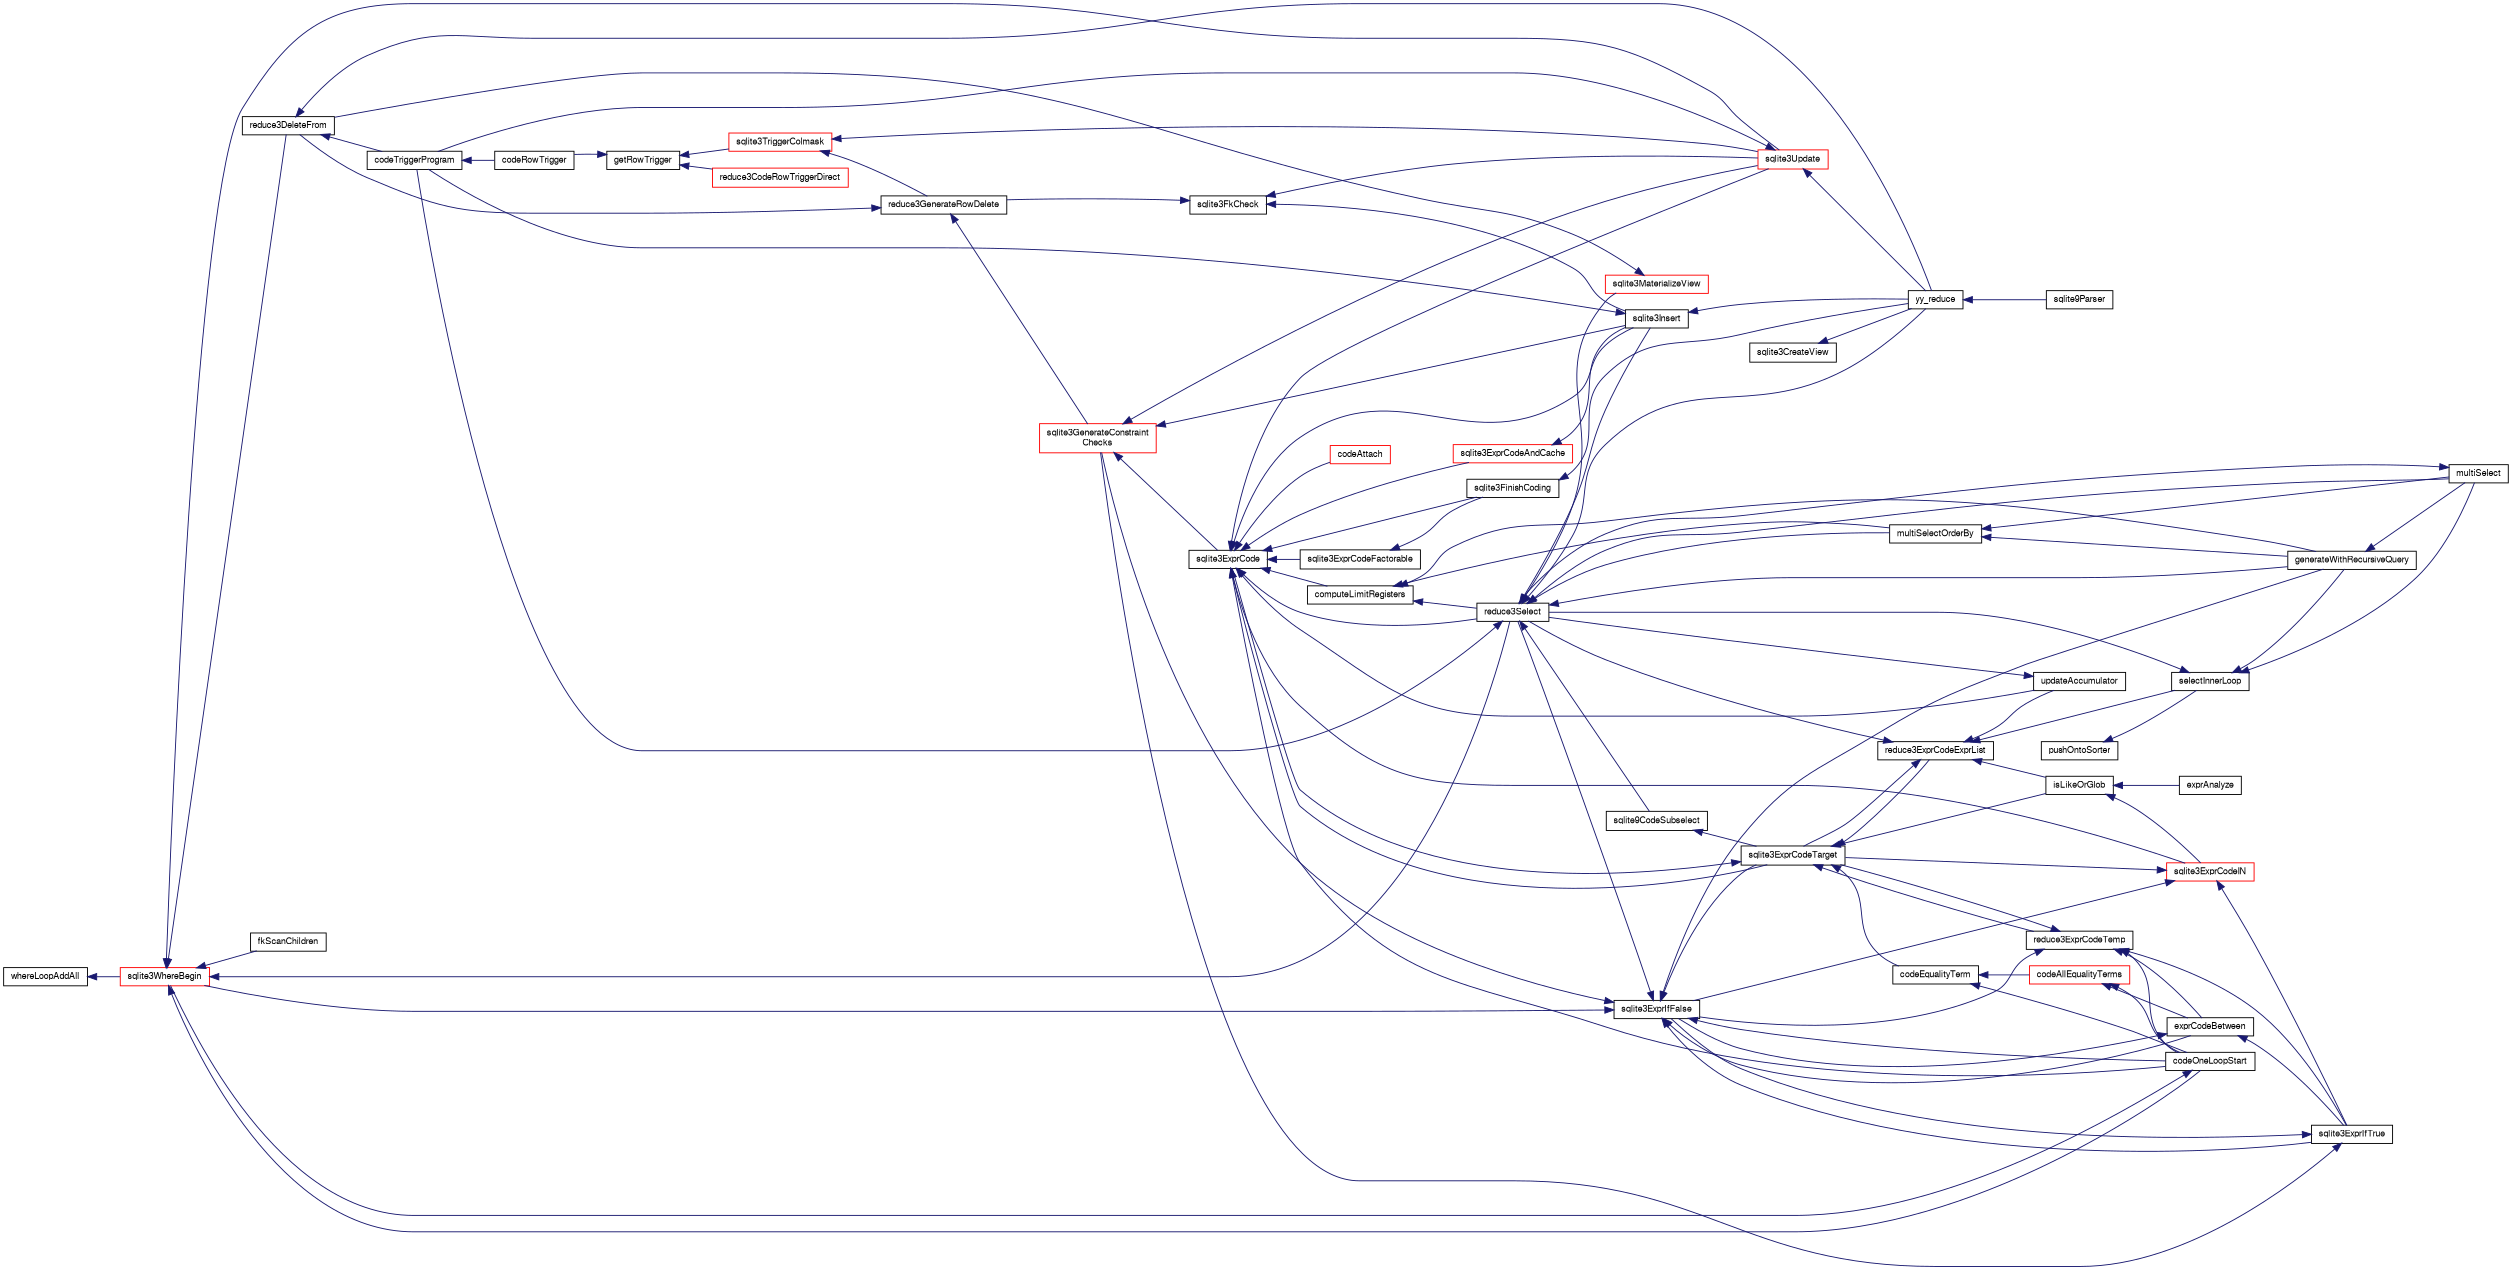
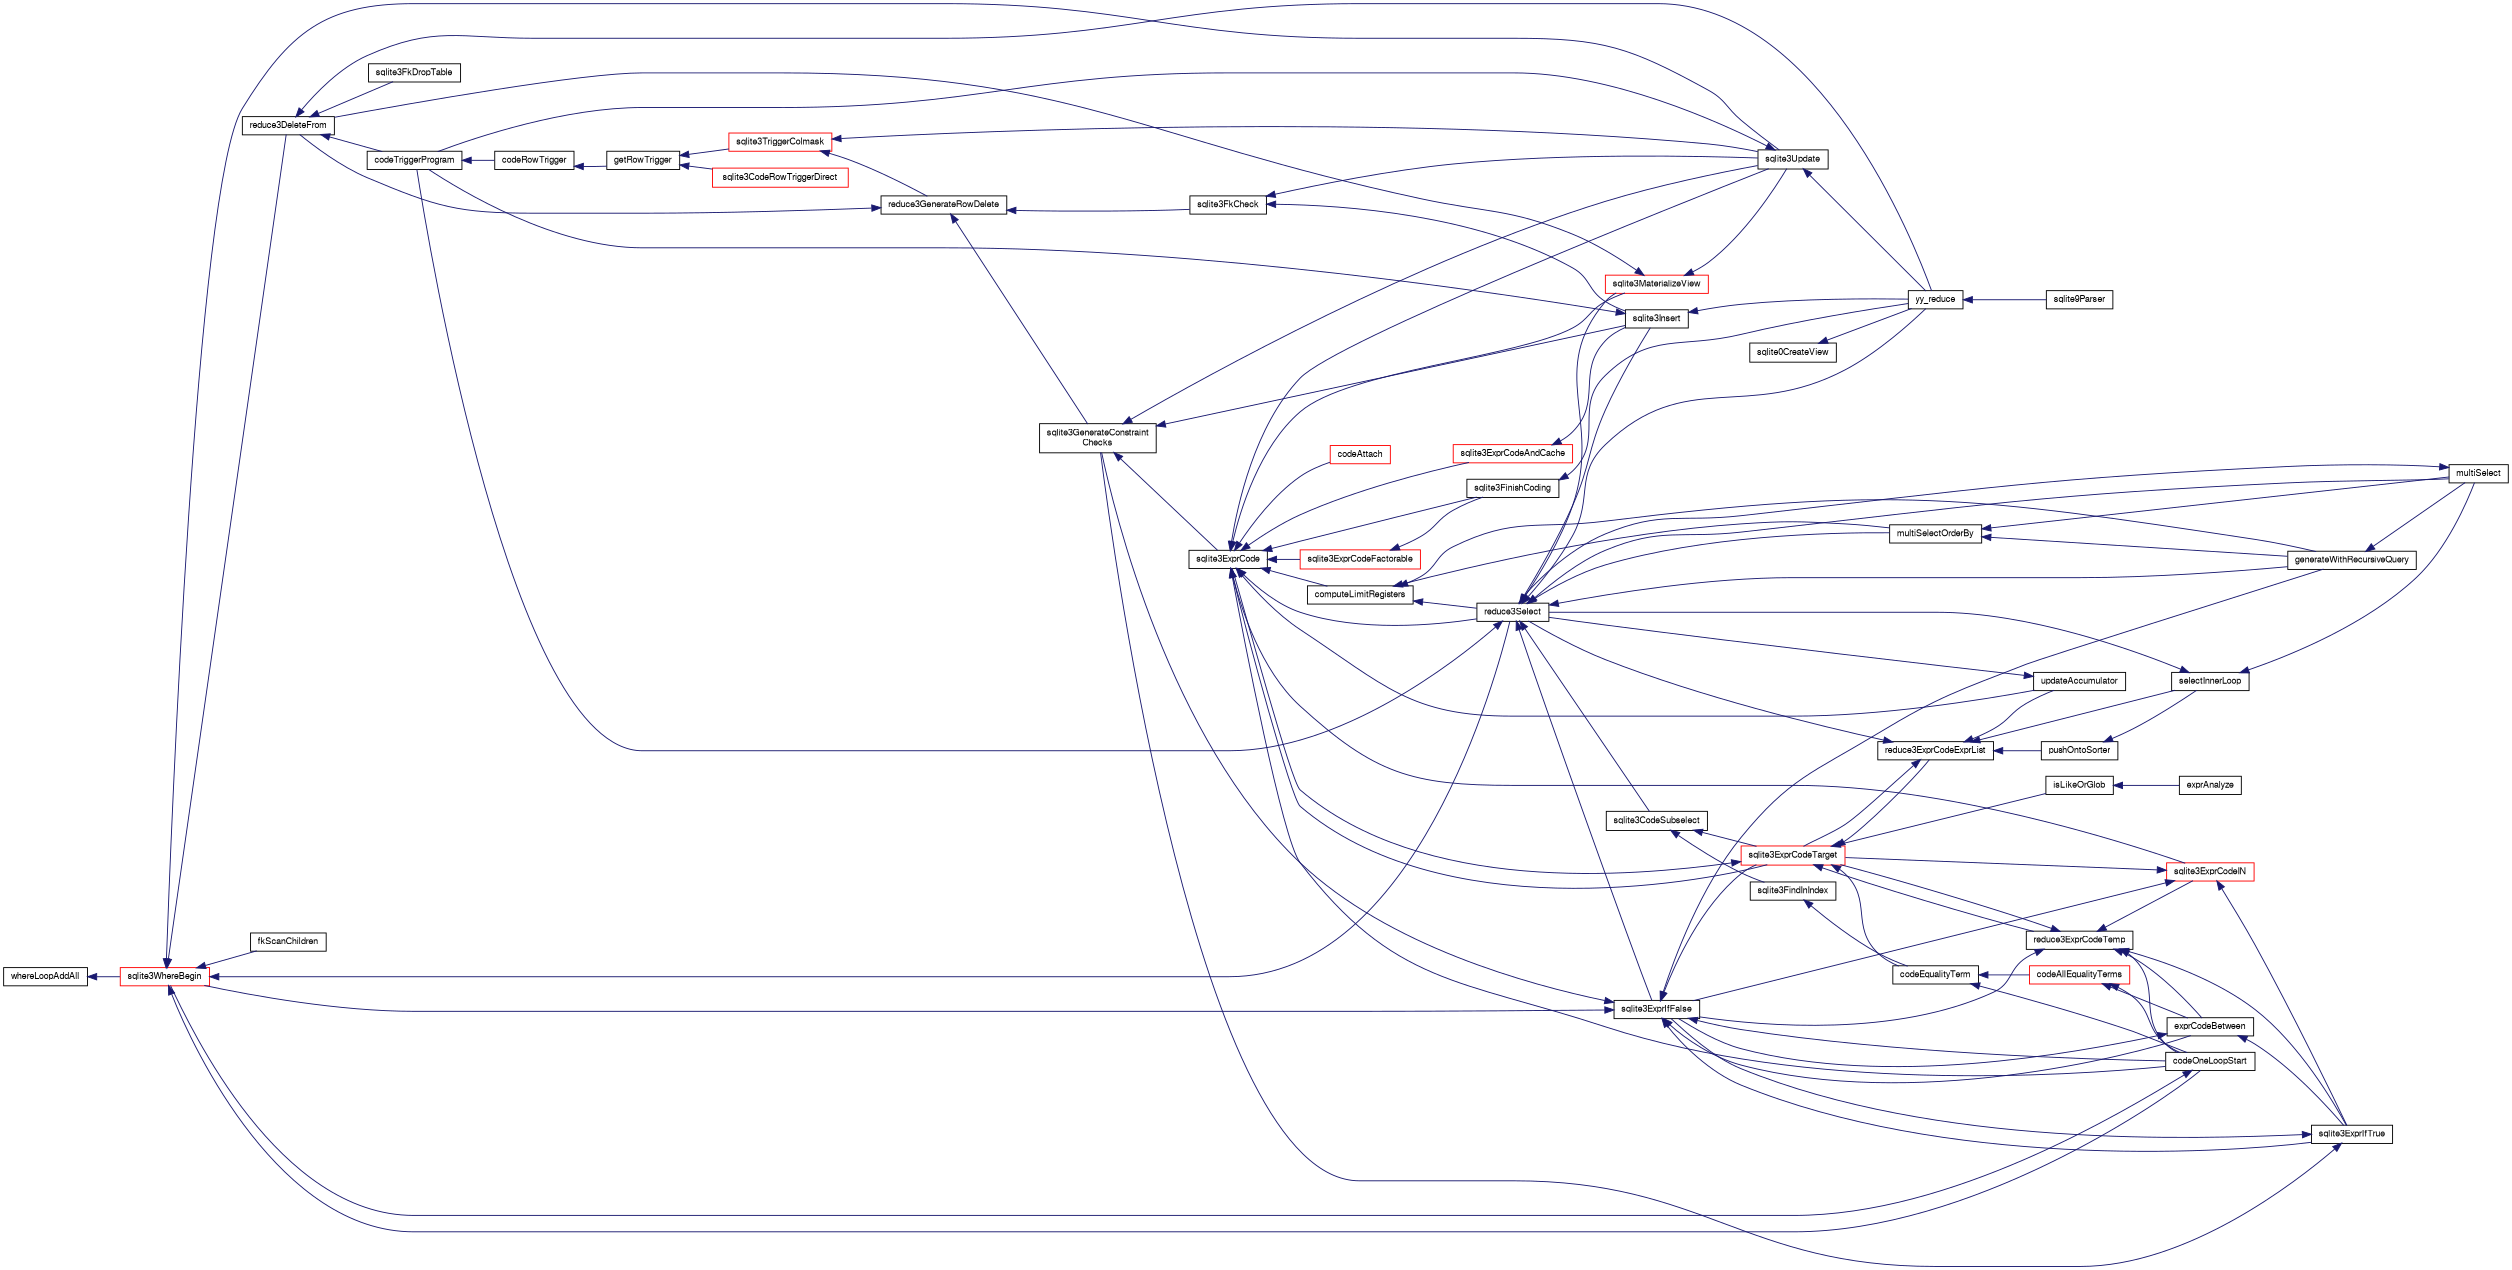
node "sqlite3FkDropTable": added
edge "codeRowTrigger" -> "getRowTrigger": reversed
node "sqlite3Update": color red -> black
node "reduce3CodeRowTriggerDirect": label "reduce3CodeRowTriggerDirect" -> "sqlite3CodeRowTriggerDirect"
edge "reduce3GenerateRowDelete" -> "sqlite3FkCheck": reversed
edge "sqlite3Update" -> "sqlite3MaterializeView": added
node "sqlite3CreateView": label "sqlite3CreateView" -> "sqlite0CreateView"
edge "sqlite3Insert" -> "sqlite3ExprCode": now "sqlite3MaterializeView" -> "sqlite3ExprCode"
node "sqlite3GenerateConstraint Checks": color red -> black
node "sqlite3ExprCodeFactorable": color black -> red
edge "generateWithRecursiveQuery" -> "selectInnerLoop": removed
edge "isLikeOrGlob" -> "reduce3ExprCodeExprList": now "pushOntoSorter" -> "reduce3ExprCodeExprList"
edge "reduce3Select" -> "sqlite3ExprIfFalse": reversed
node "sqlite9CodeSubselect": label "sqlite9CodeSubselect" -> "sqlite3CodeSubselect"
edge "sqlite3ExprCodeIN" -> "isLikeOrGlob": now "sqlite3ExprCodeIN" -> "reduce3ExprCodeTemp"
node "sqlite3ExprCodeTarget": color black -> red
node "sqlite3FindInIndex": added
